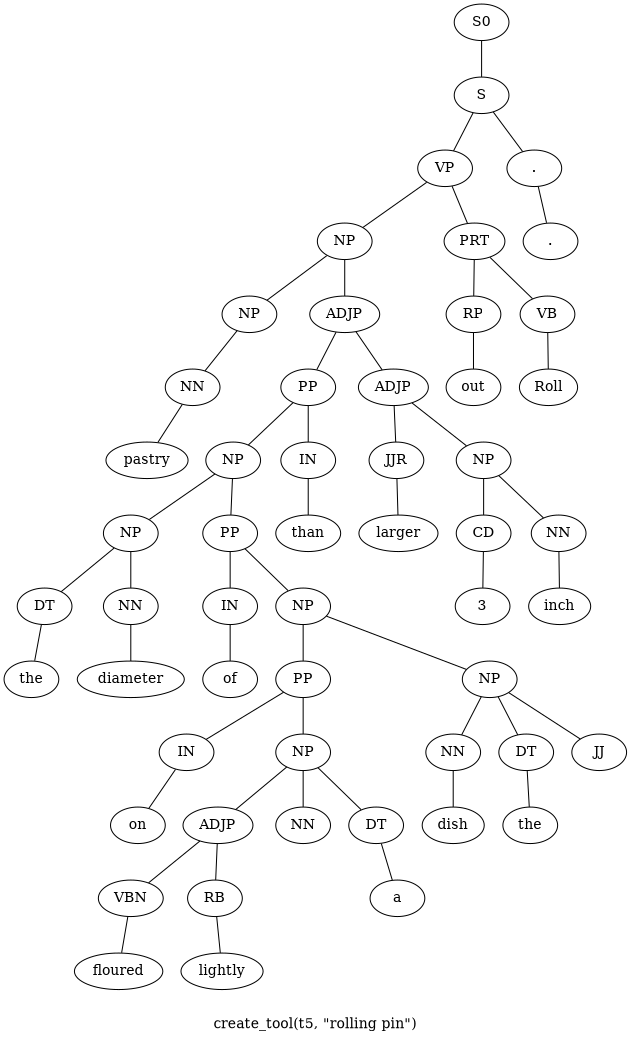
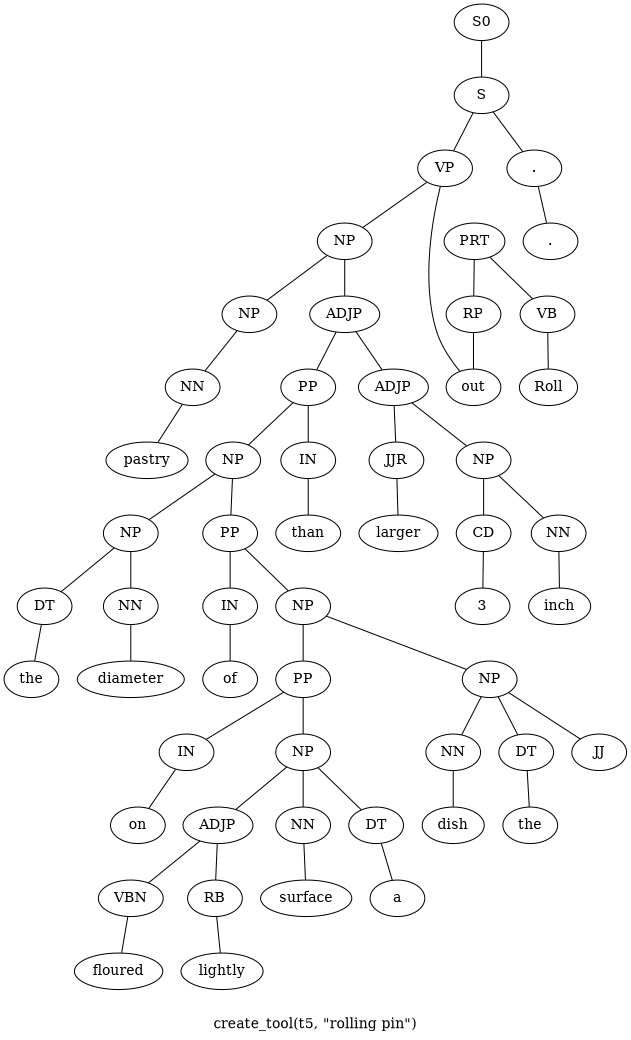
edge "VP" -- "PRT": now "VP" -- "out"
node "surface": added
